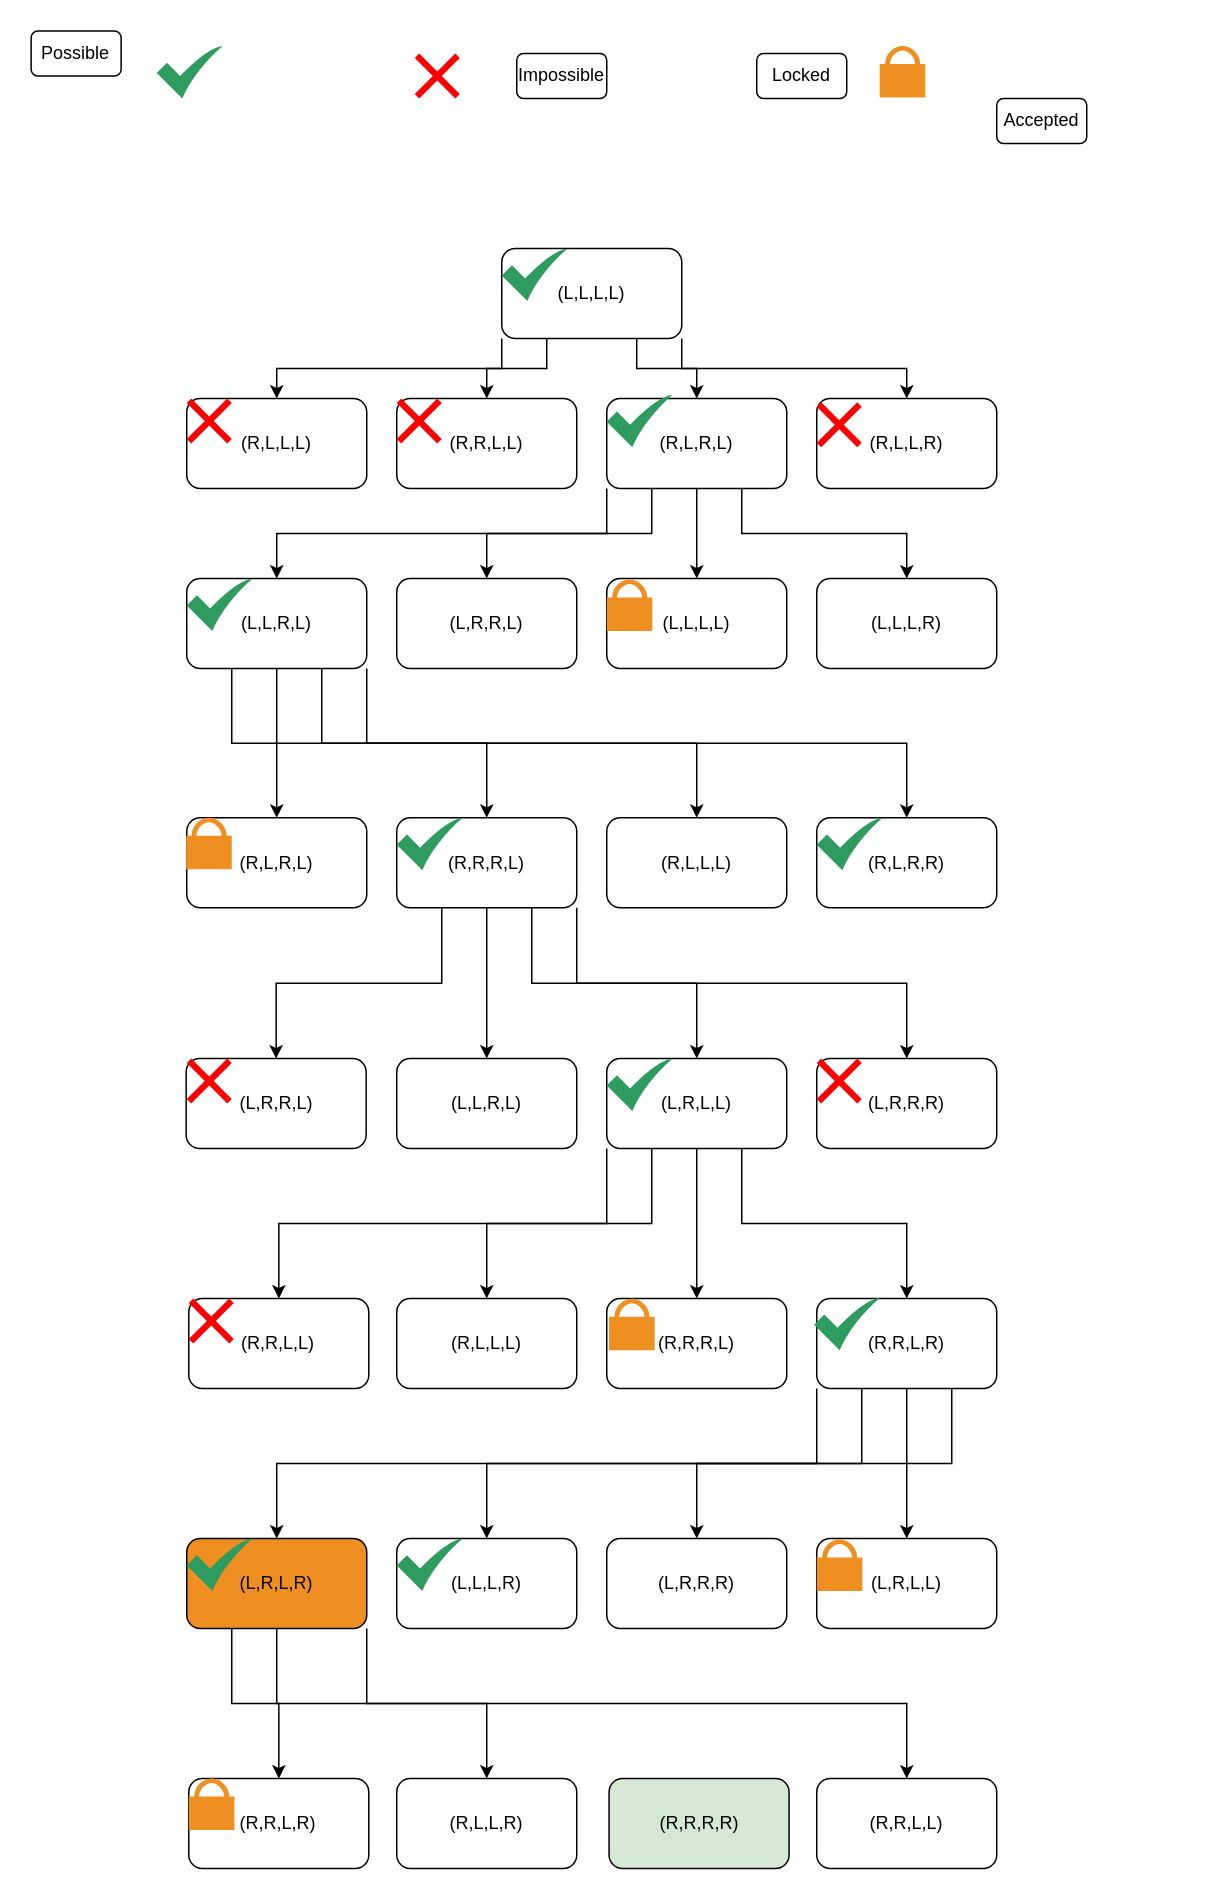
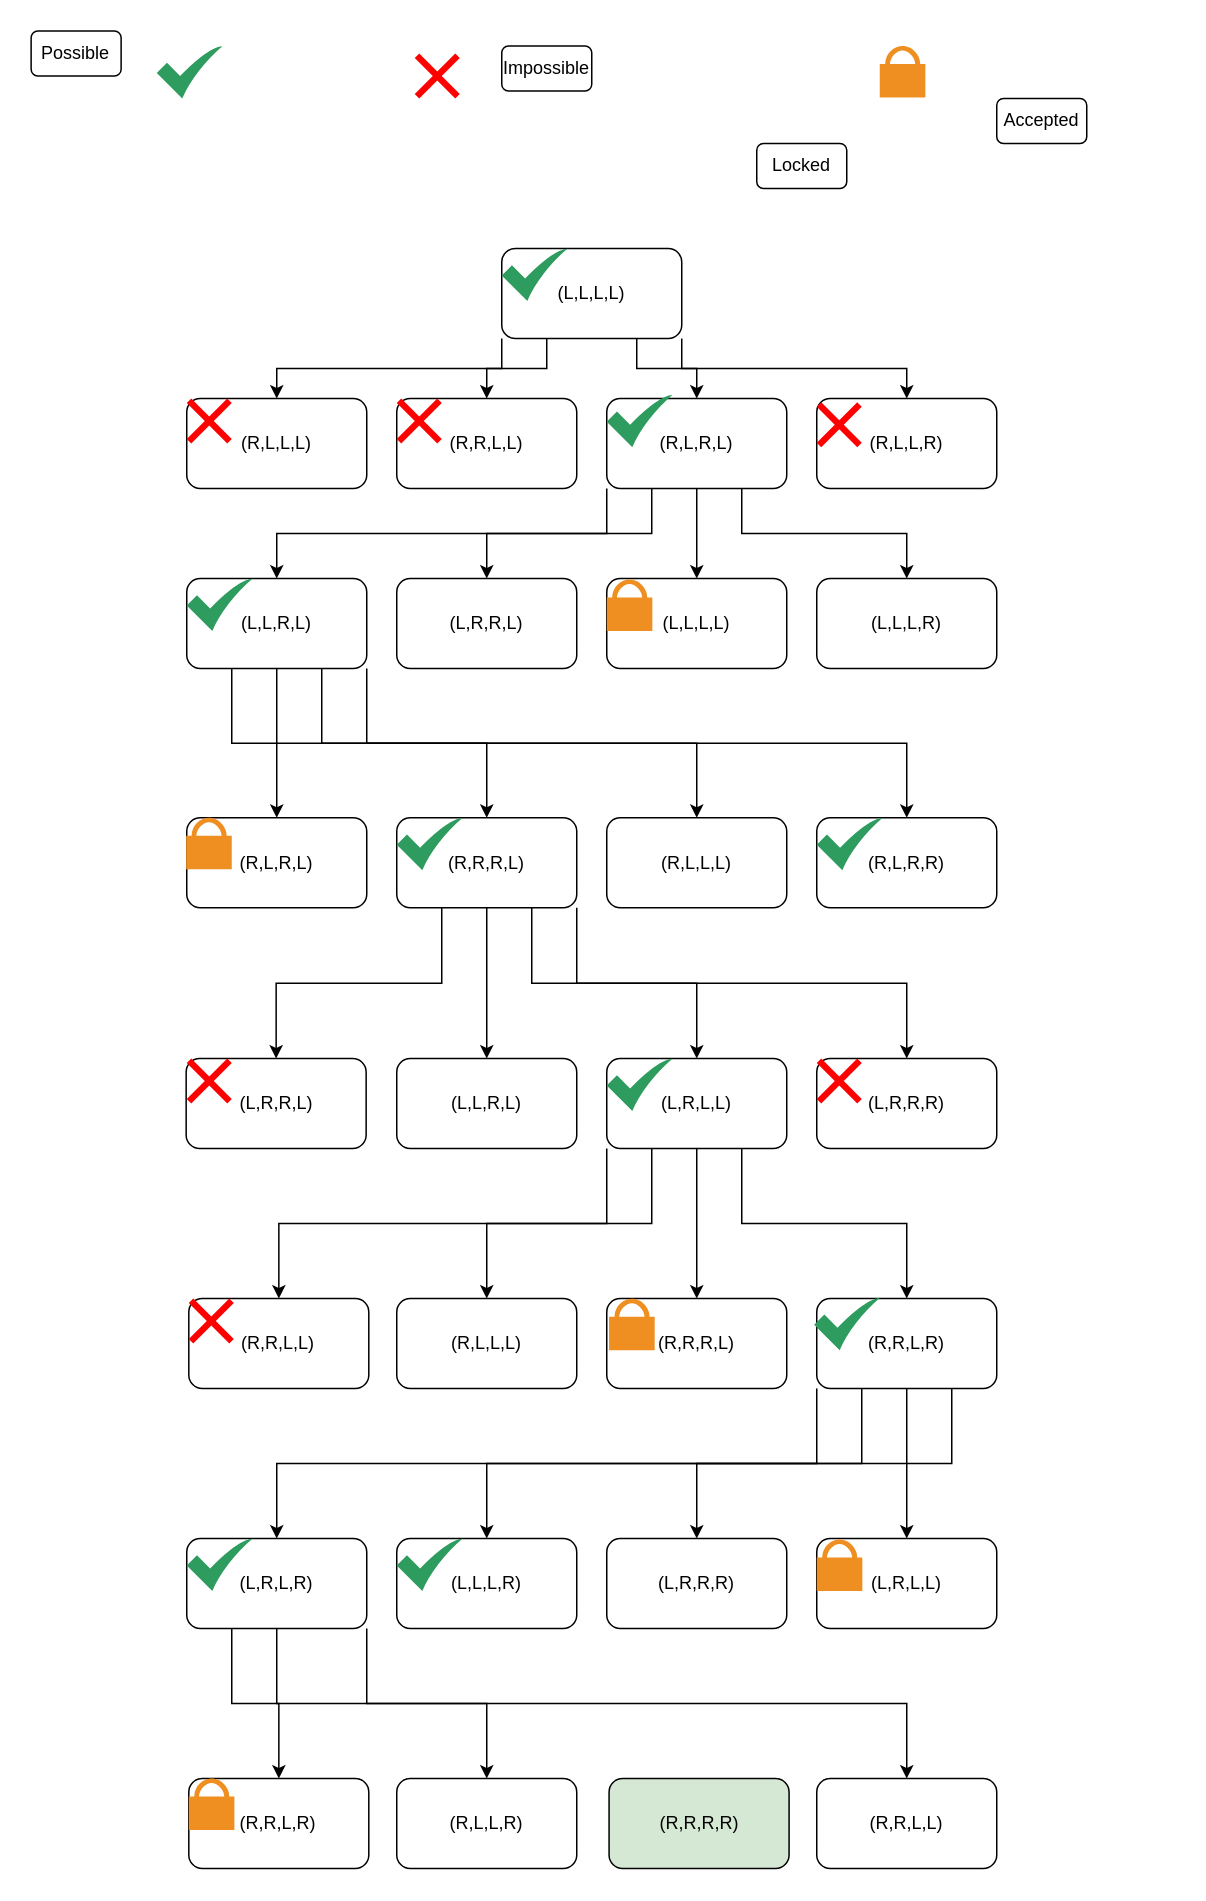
node "Impossible": moved (562, 76) -> (547, 68)
node "Locked": moved (802, 76) -> (802, 166)
node "(L,R,L,R)": fillcolor #ef8f21 -> #ffffff
